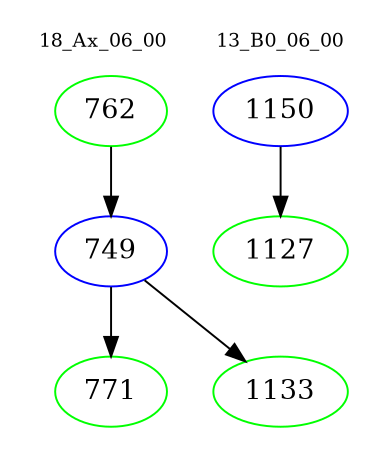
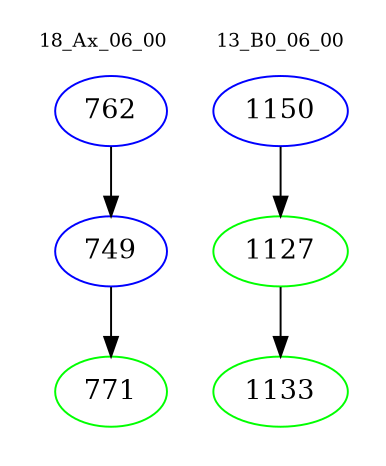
node "762": color green -> blue
edge "749" -> "1133": now "1127" -> "1133"
